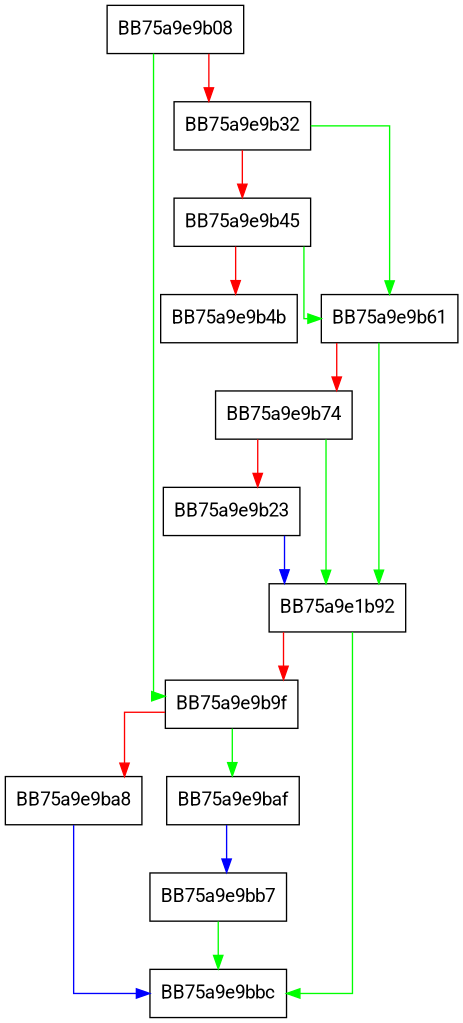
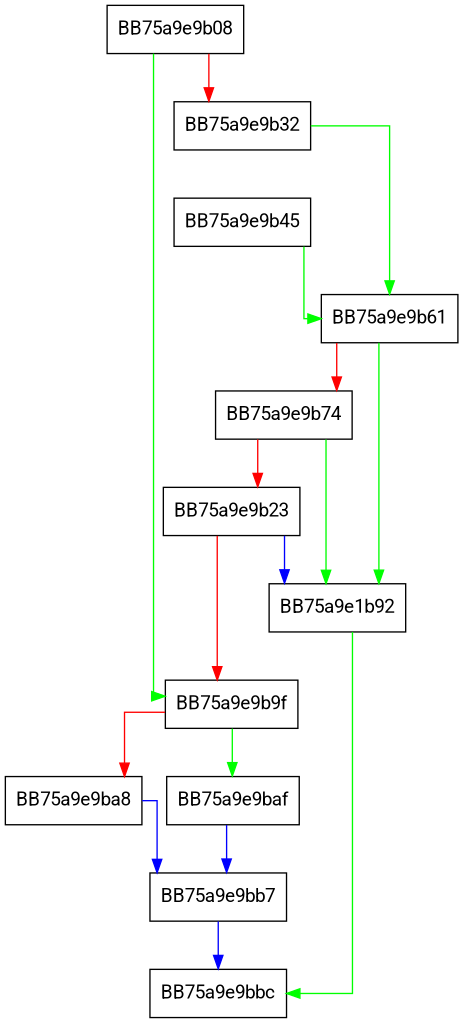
edge "BB75a9e9b32" -> "BB75a9e9b45": removed
node "BB75a9e9b4b": removed
edge "BB75a9e1b92" -> "BB75a9e9b9f": now "BB75a9e9b23" -> "BB75a9e9b9f"
edge "BB75a9e9bb7" -> "BB75a9e9bbc": color green -> blue
edge "BB75a9e9ba8" -> "BB75a9e9bbc": now "BB75a9e9ba8" -> "BB75a9e9bb7"
